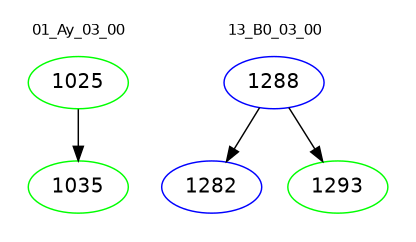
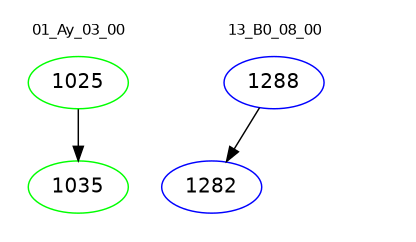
cluster "13_B0_03_00": label "13_B0_03_00" -> "13_B0_08_00"
node "1293": removed
